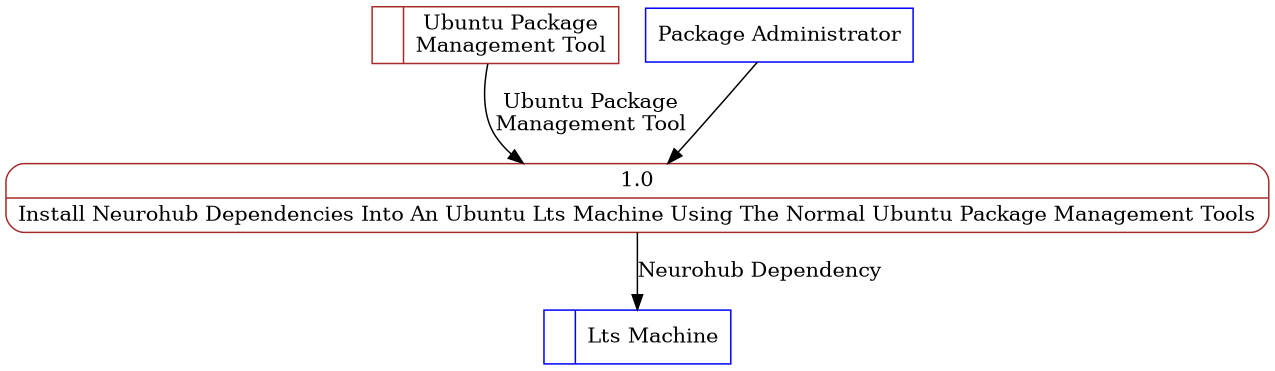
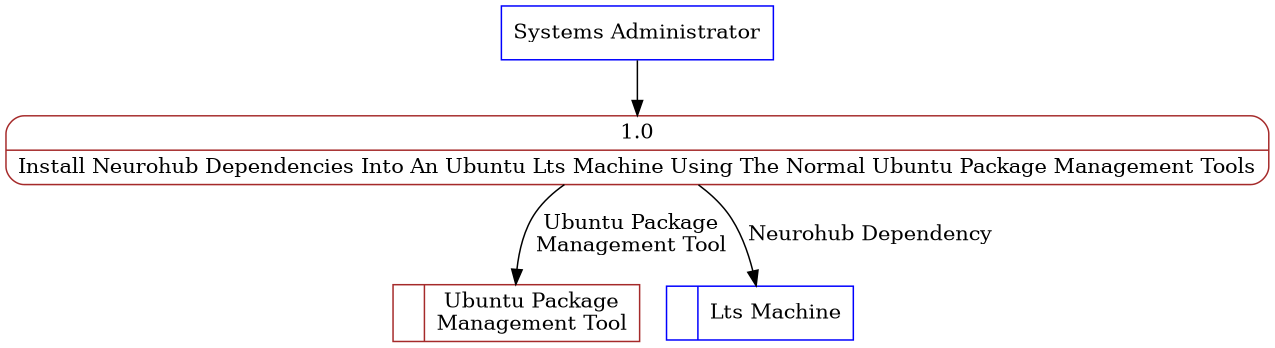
node "Package Administrator": label "Package Administrator" -> "Systems Administrator"
edge "Ubuntu Package" -> "1.0": reversed
